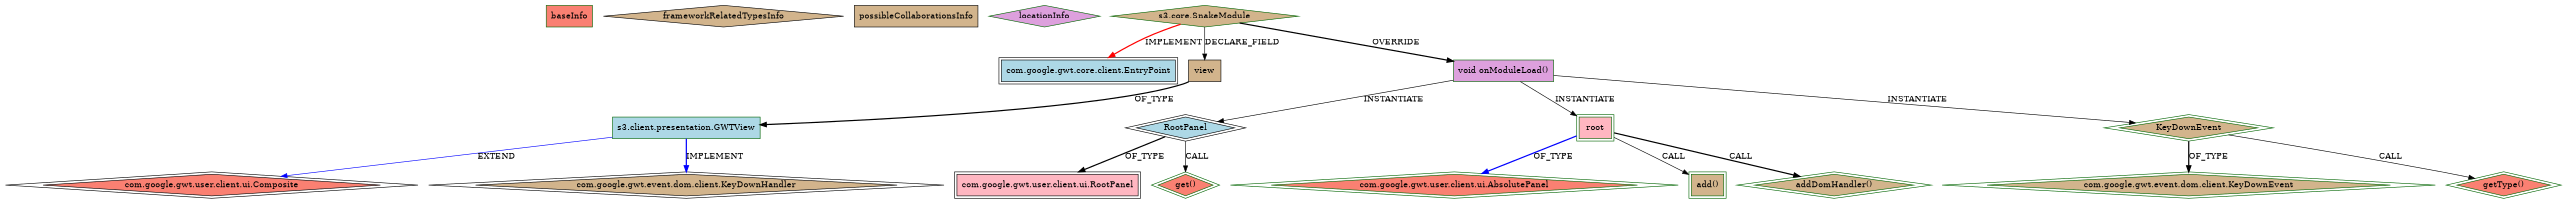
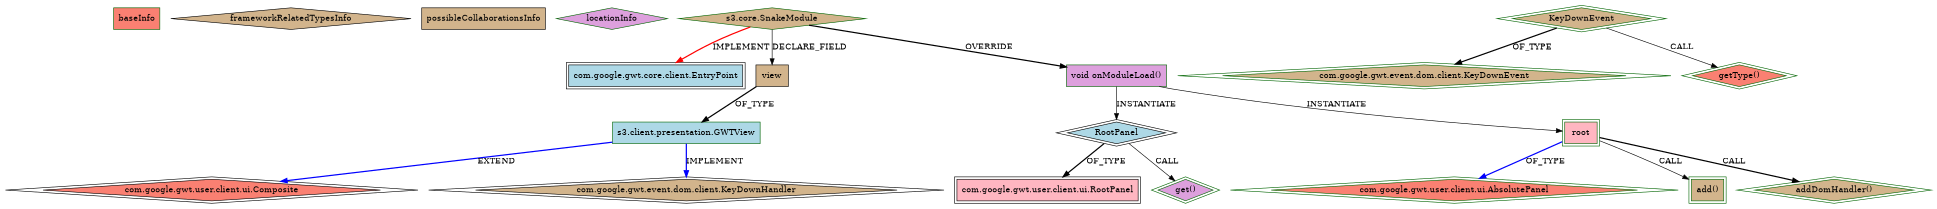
edge "void onModuleLoad()" -> "KeyDownEvent": removed, label "INSTANTIATE"
edge "s3.client.presentation.GWTView" -> "com.google.gwt.user.client.ui.Composite": style solid -> bold
node "get()": fillcolor salmon -> plum
